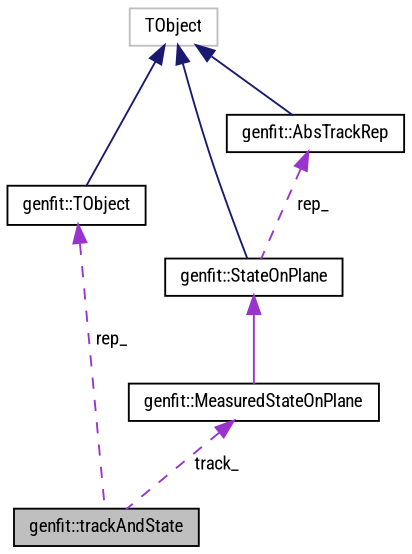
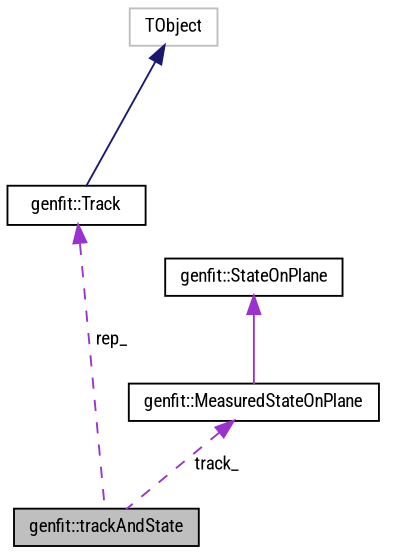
node "genfit::AbsTrackRep": removed
edge "genfit::StateOnPlane" -> "TObject": removed
node "genfit::TObject": label "genfit::TObject" -> "genfit::Track"
